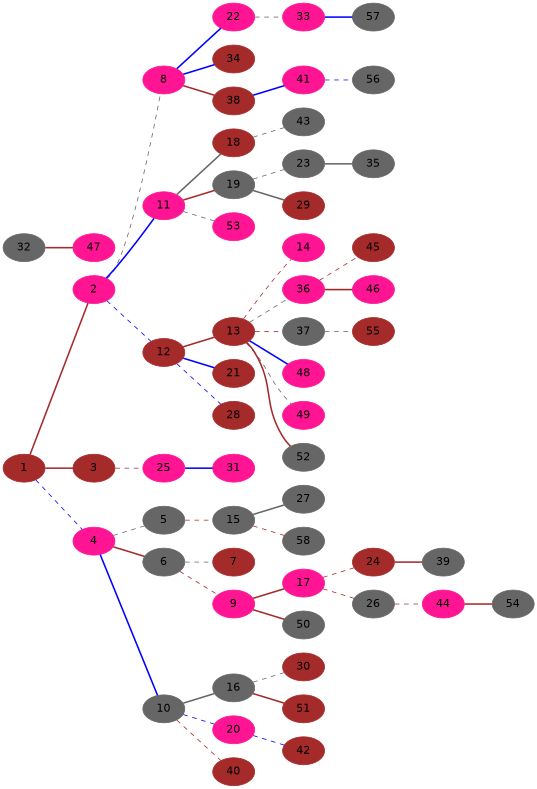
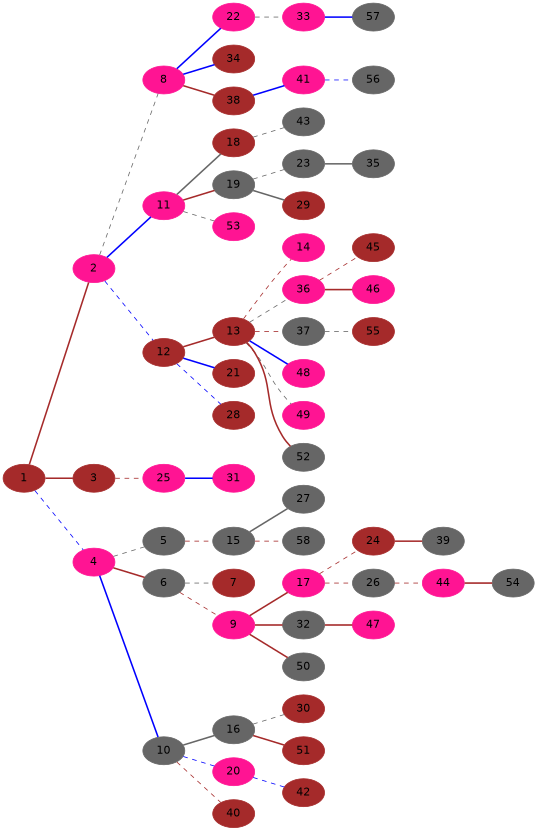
edge "9" -- "32": added
